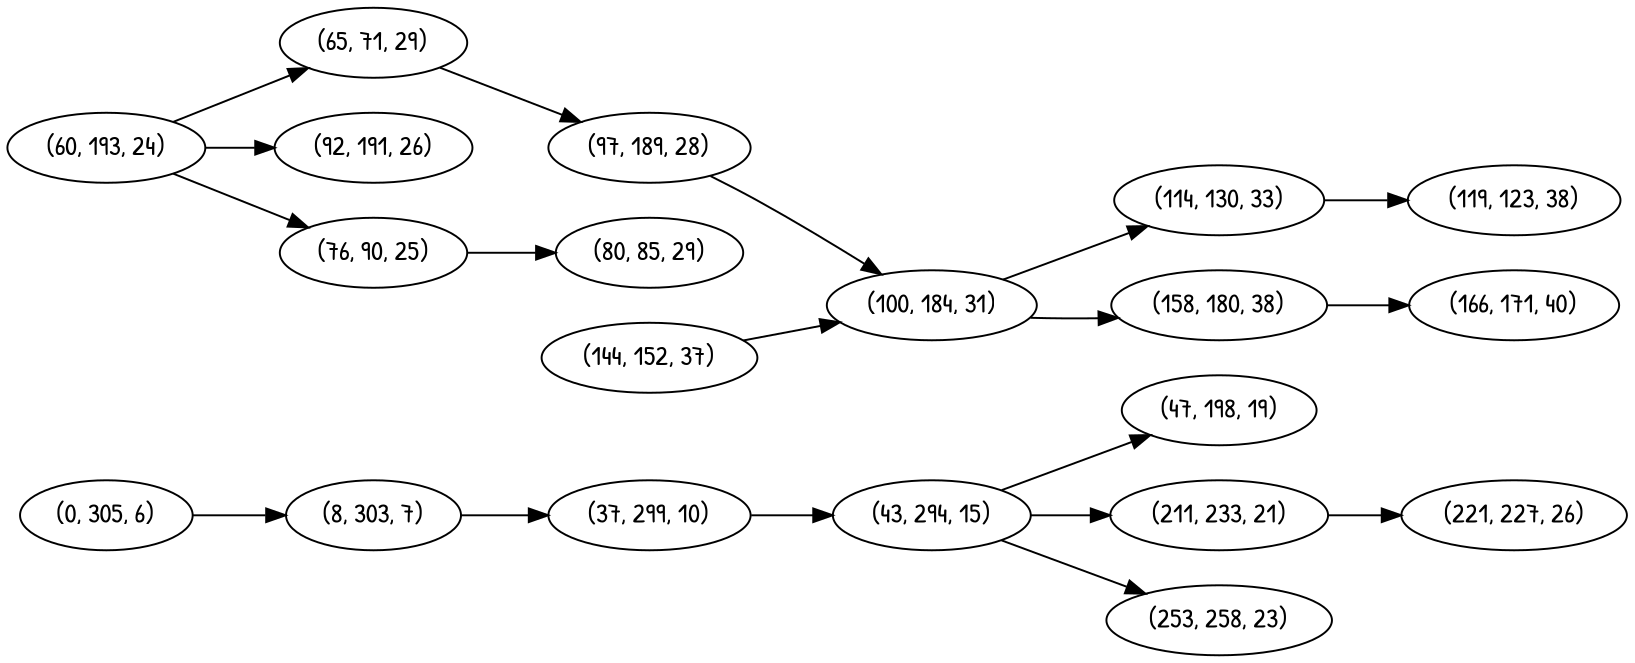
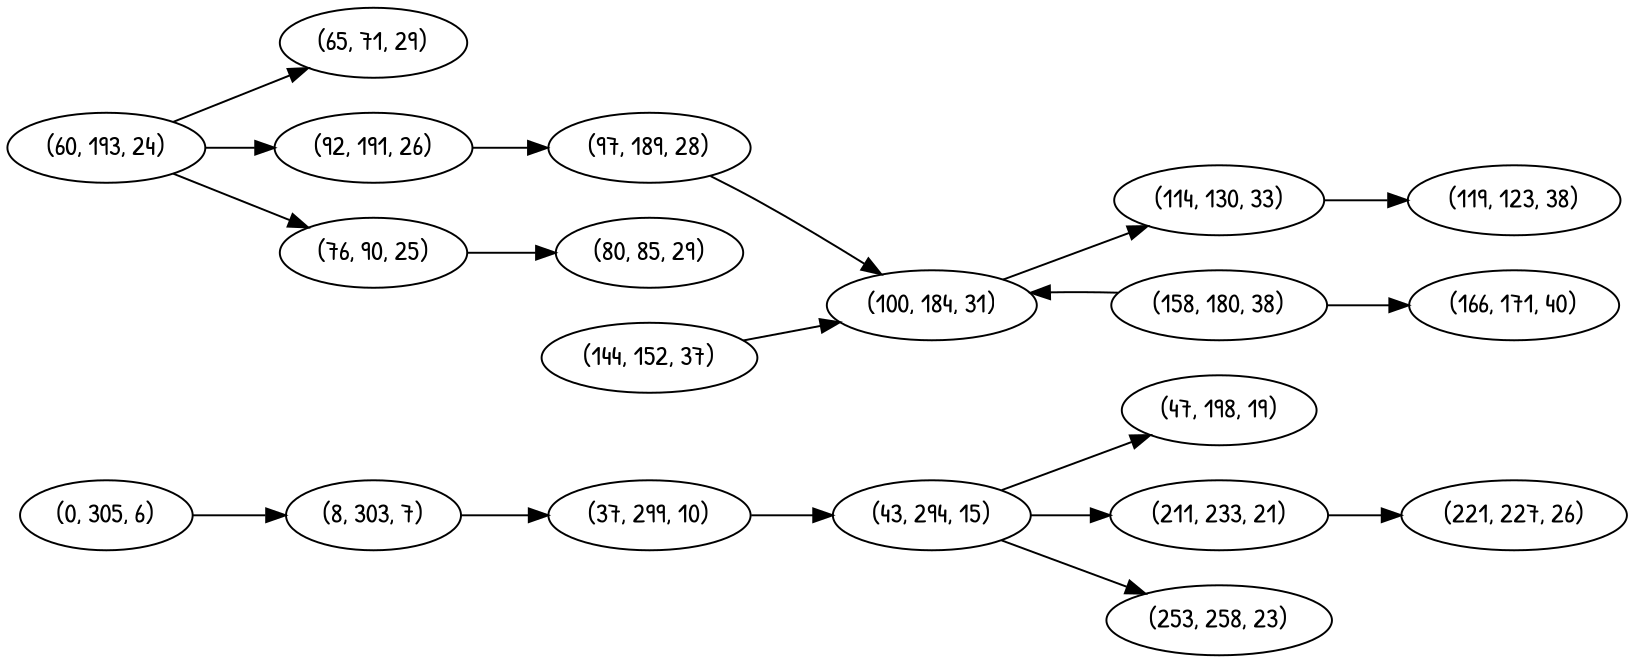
edge "(65, 71, 29)" -> "(97, 189, 28)": now "(92, 191, 26)" -> "(97, 189, 28)"
edge "(100, 184, 31)" -> "(158, 180, 38)": reversed
